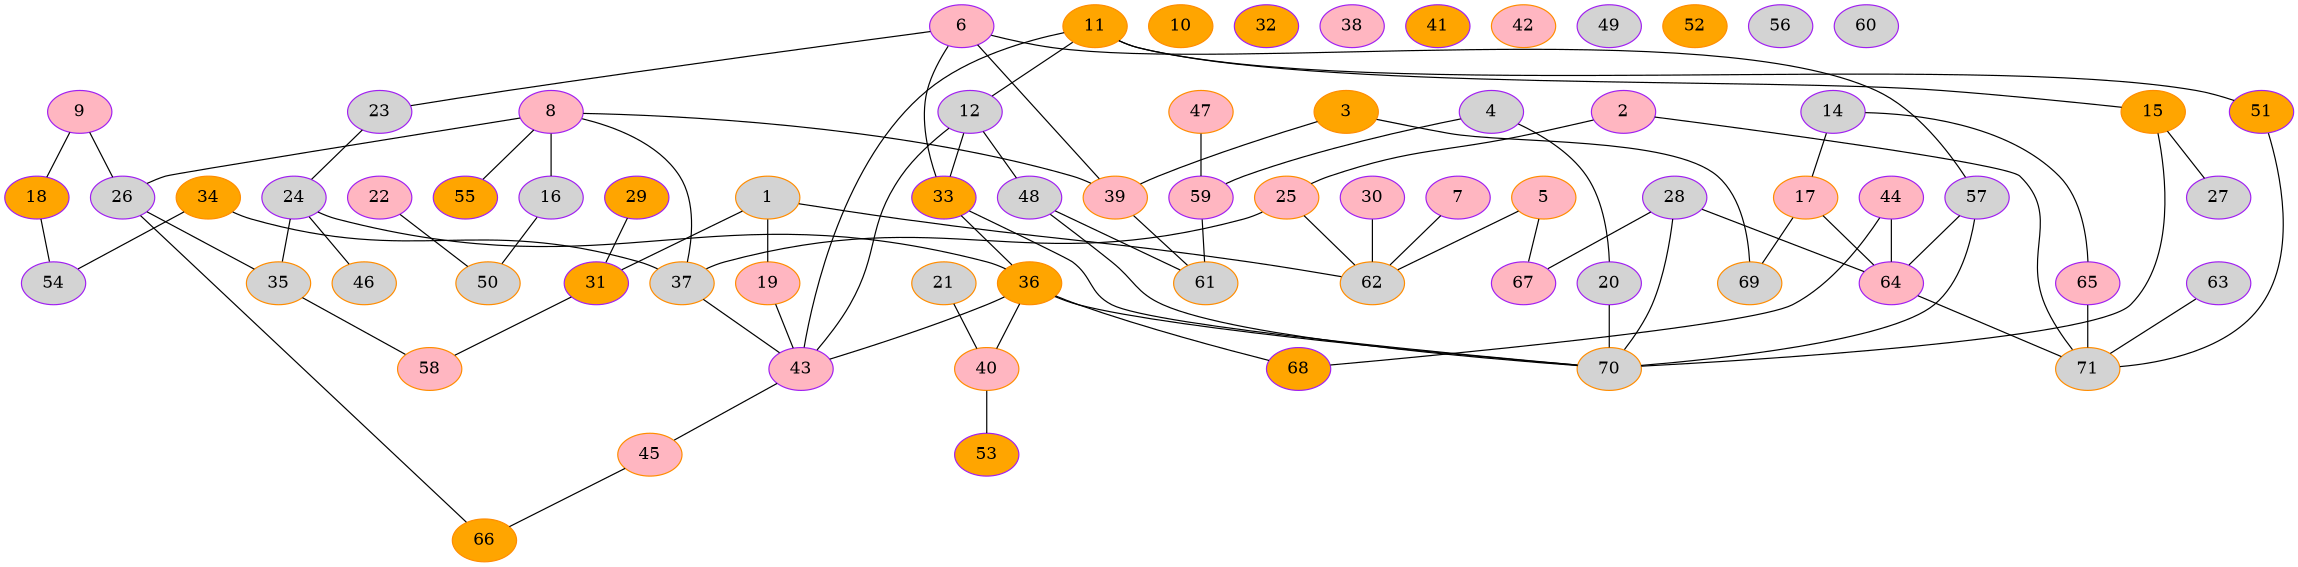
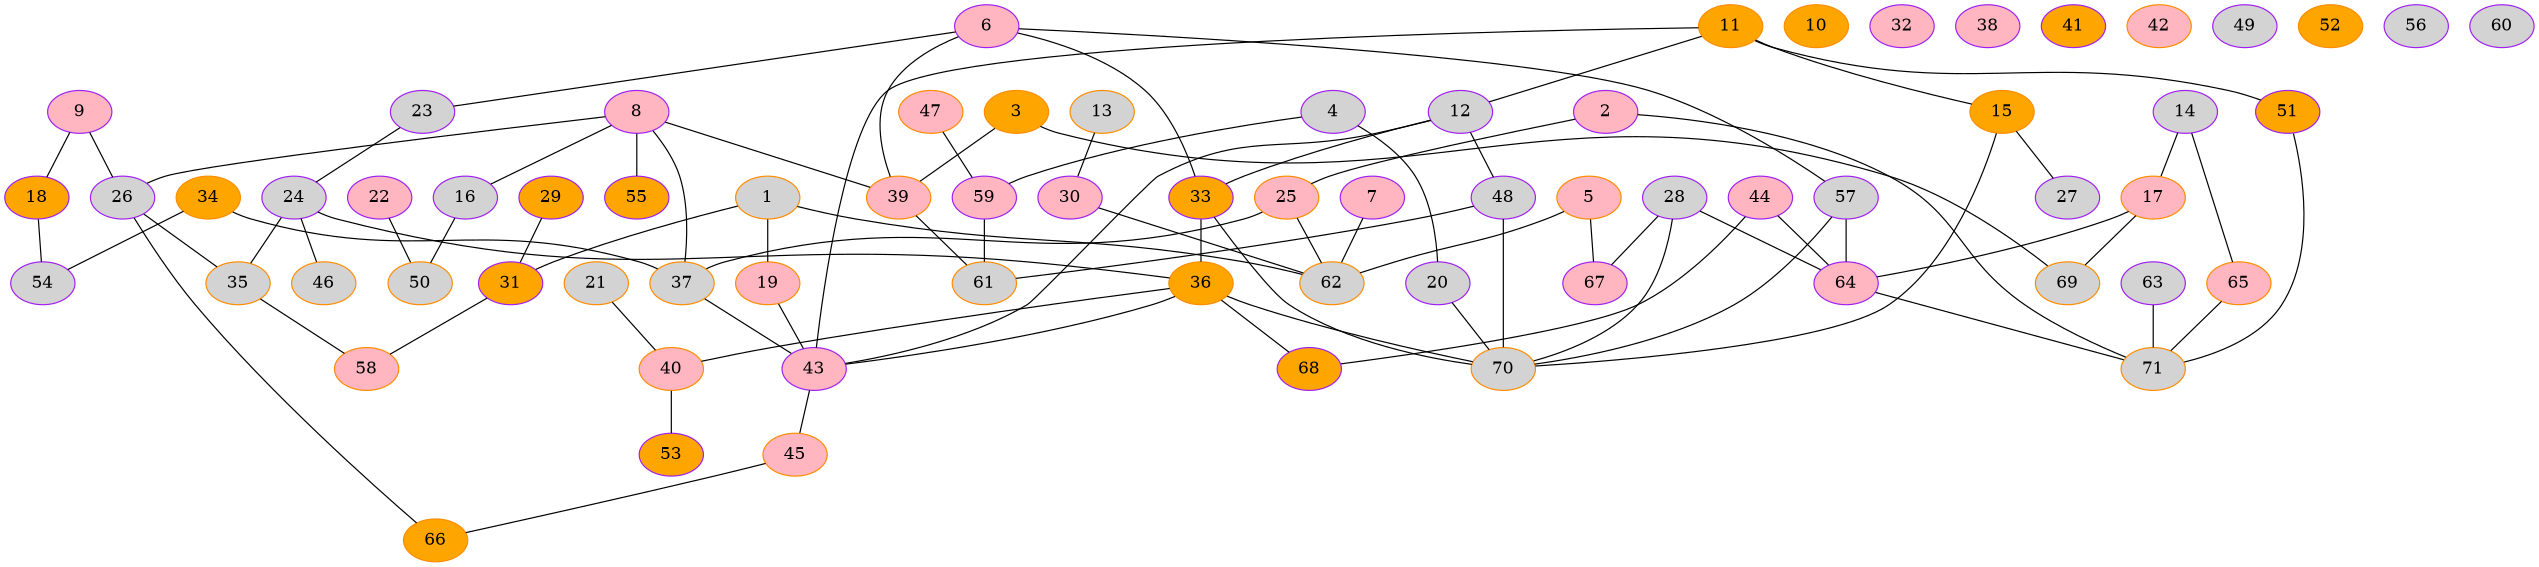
node "32": fillcolor orange -> lightpink
node "13": added
node "65": color purple -> darkorange
